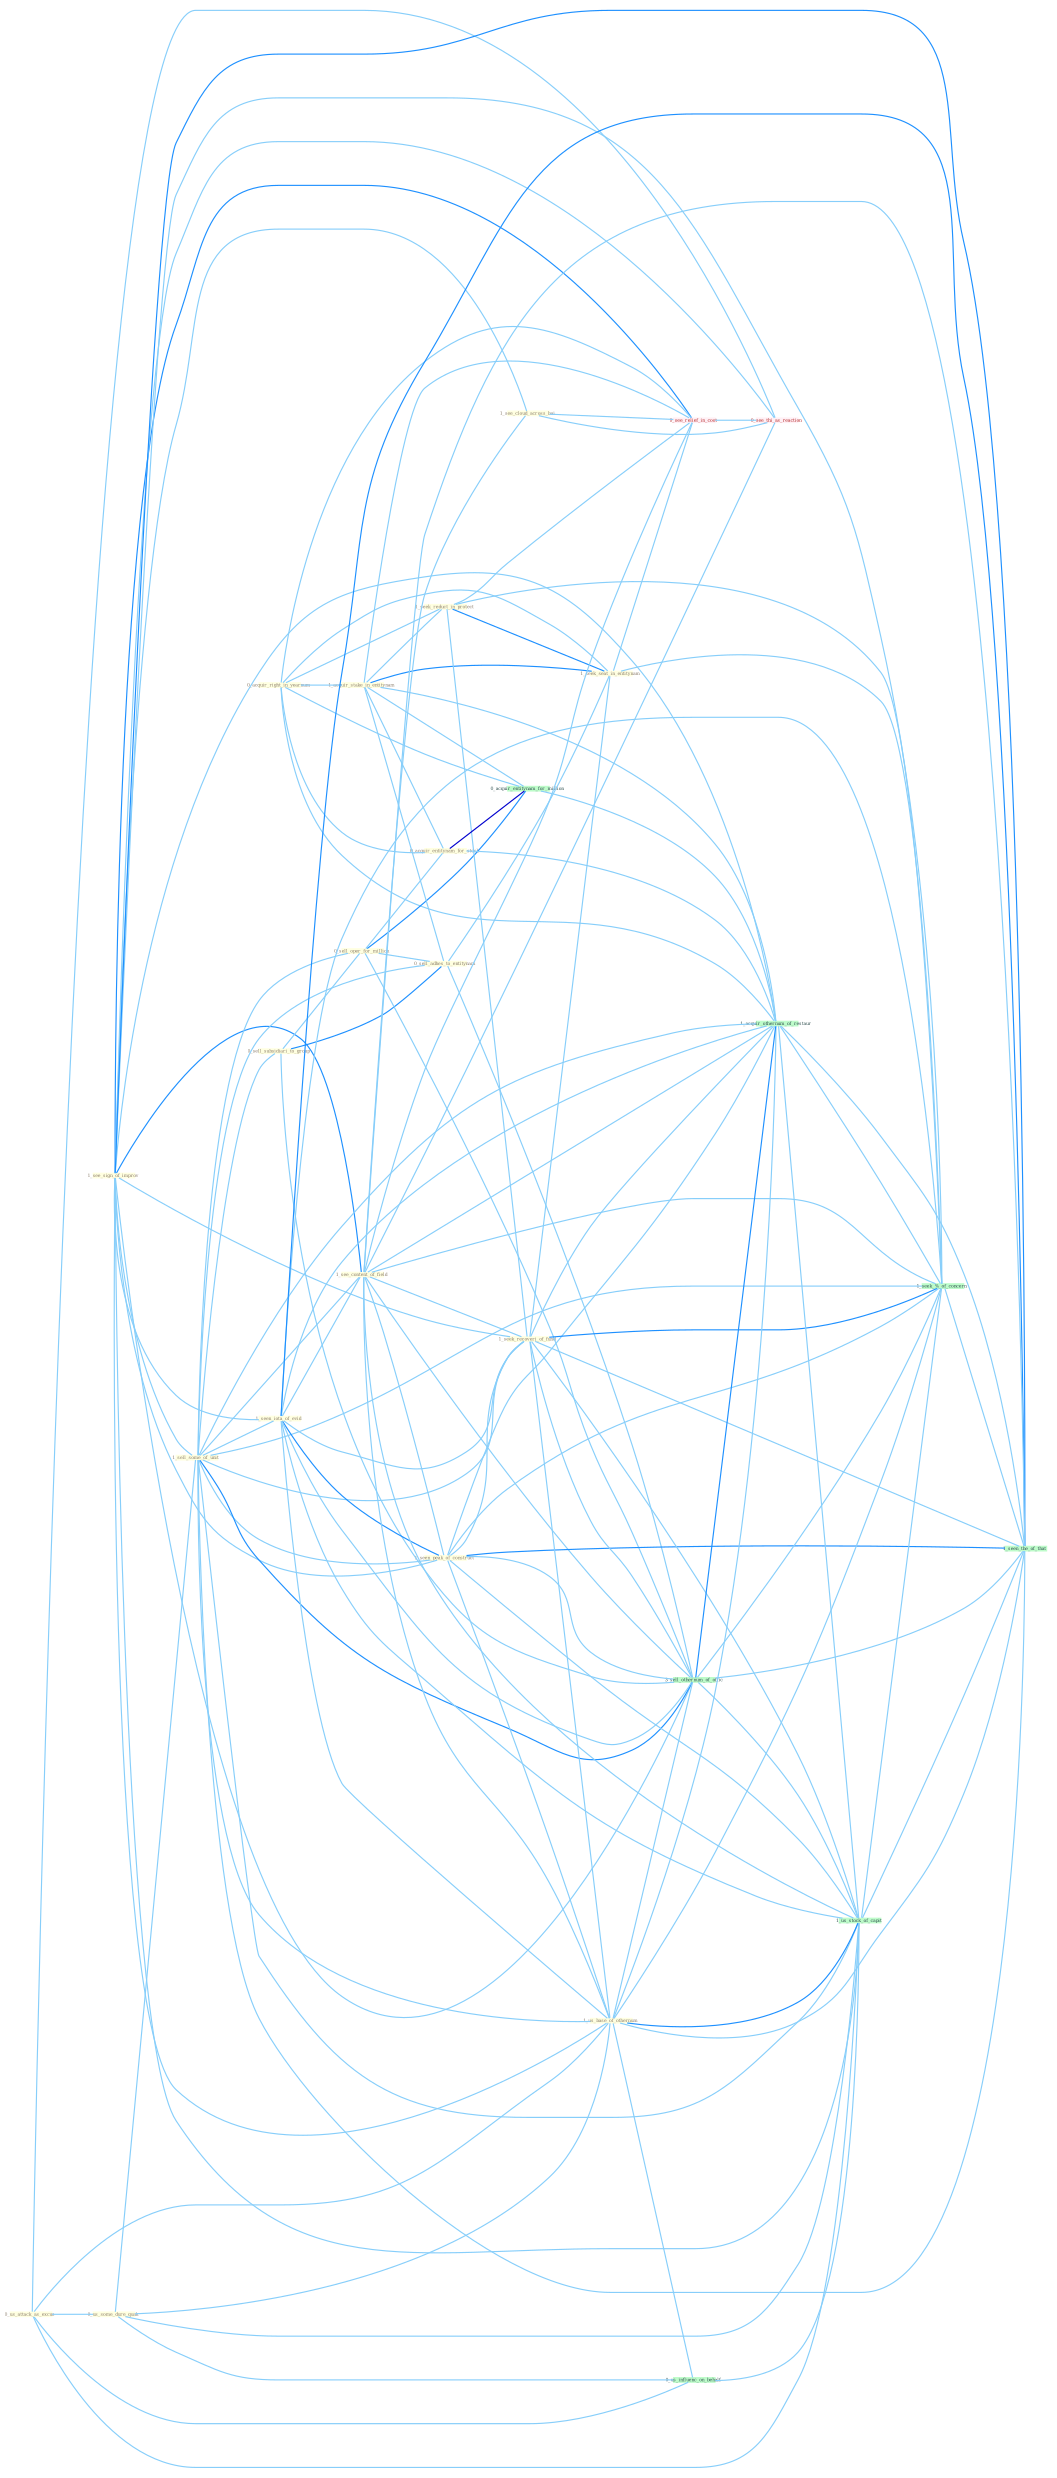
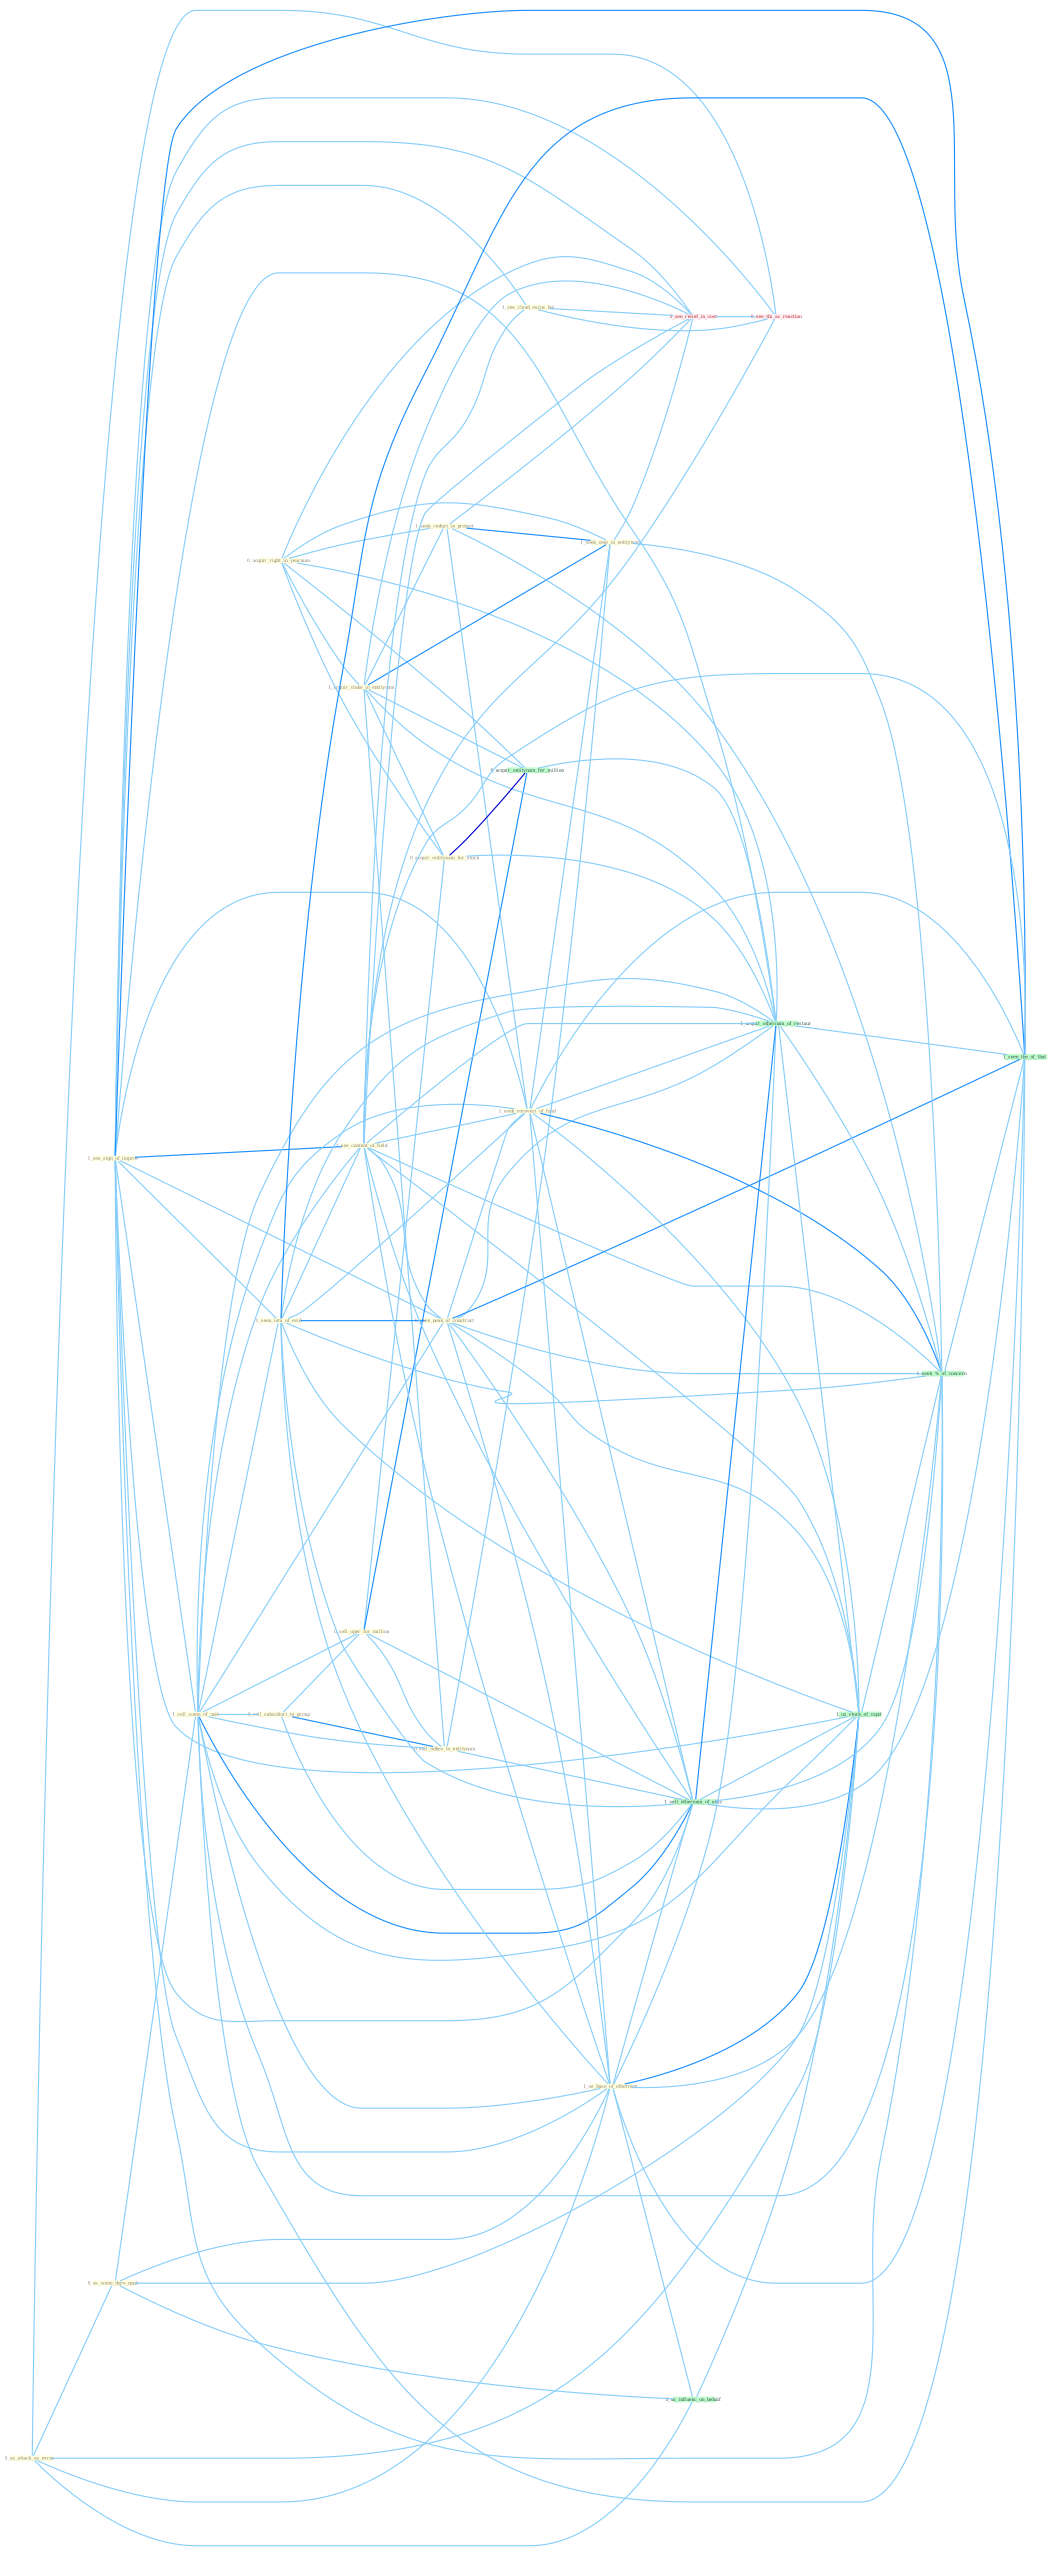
edge "0_see_relief_in_cost" -- "1_see_sign_of_improv": color #1e90ff -> #87cefa
node "1_see_cloud_across_bai": label "1_see_cloud_across_bai" -> "1_see_cloud_excus_bai"
node "3_sell_othernum_of_offic": label "3_sell_othernum_of_offic" -> "1_sell_othernum_of_offic"
edge "1_seen_the_of_that" -- "1_us_stock_of_capit": removed
